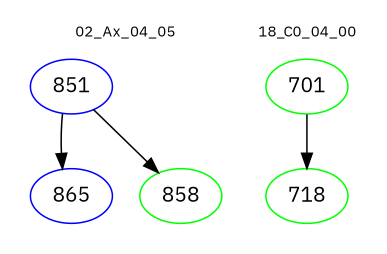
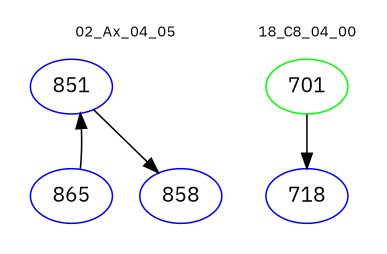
cluster "18_C0_04_00": label "18_C0_04_00" -> "18_C8_04_00"
edge "851" -> "865": reversed
node "858": color green -> blue
node "718": color green -> blue
